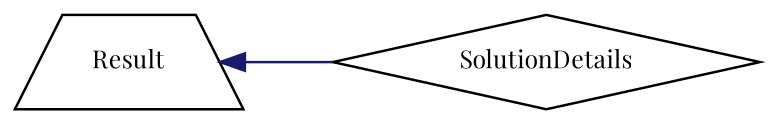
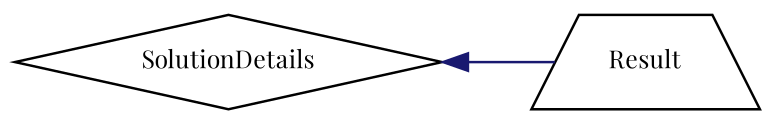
edge "SolutionDetails" -> "Result": reversed
